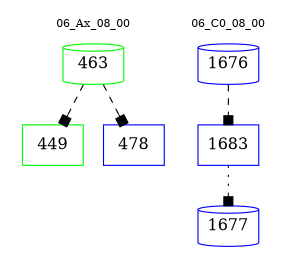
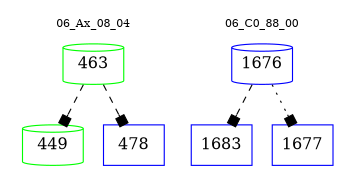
cluster "06_Ax_08_00": label "06_Ax_08_00" -> "06_Ax_08_04"
cluster "06_C0_08_00": label "06_C0_08_00" -> "06_C0_88_00"
node "449": shape box -> cylinder
edge "1683" -> "1677": now "1676" -> "1677"
node "1677": shape cylinder -> box
